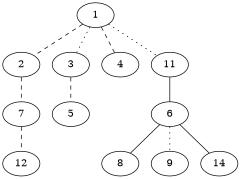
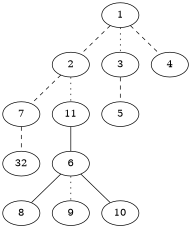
edge "1" -- "11": now "2" -- "11"
node "12": label "12" -> "32"
node "14": label "14" -> "10"
